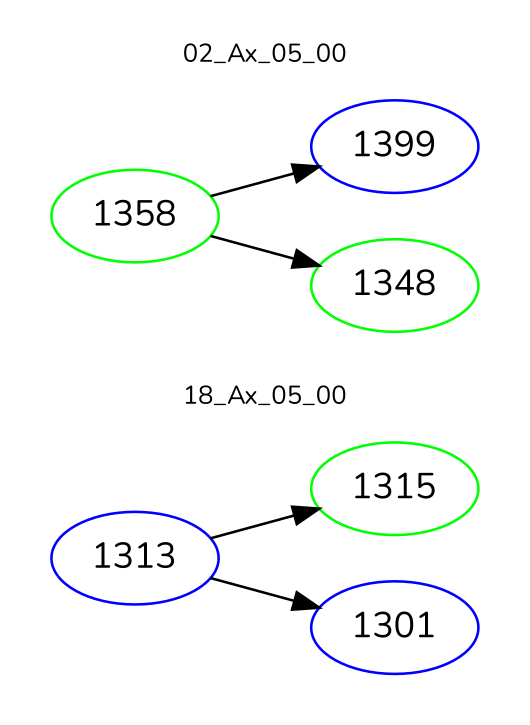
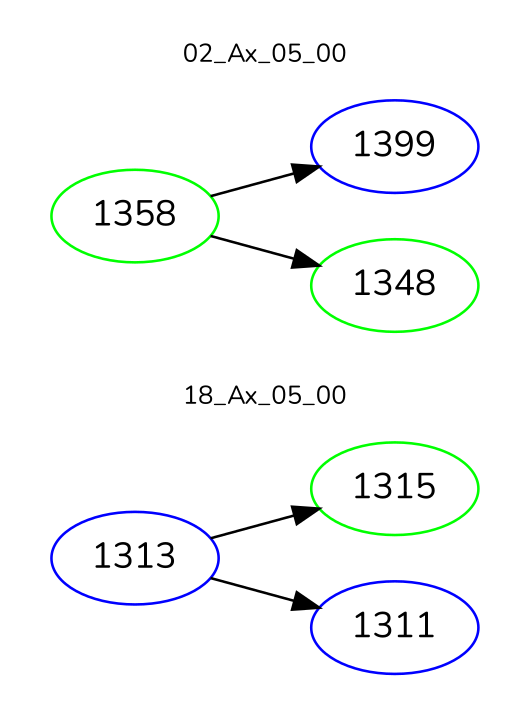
node "1301": label "1301" -> "1311"
